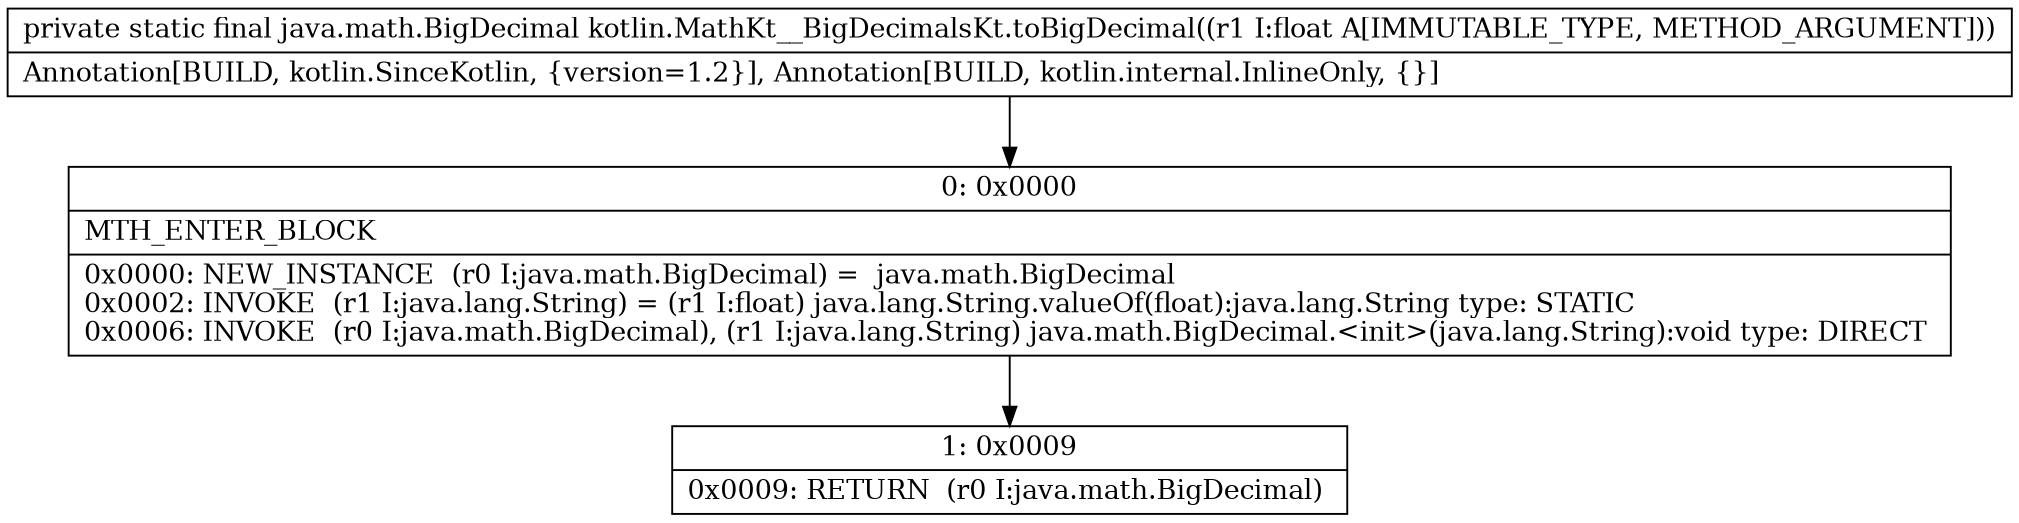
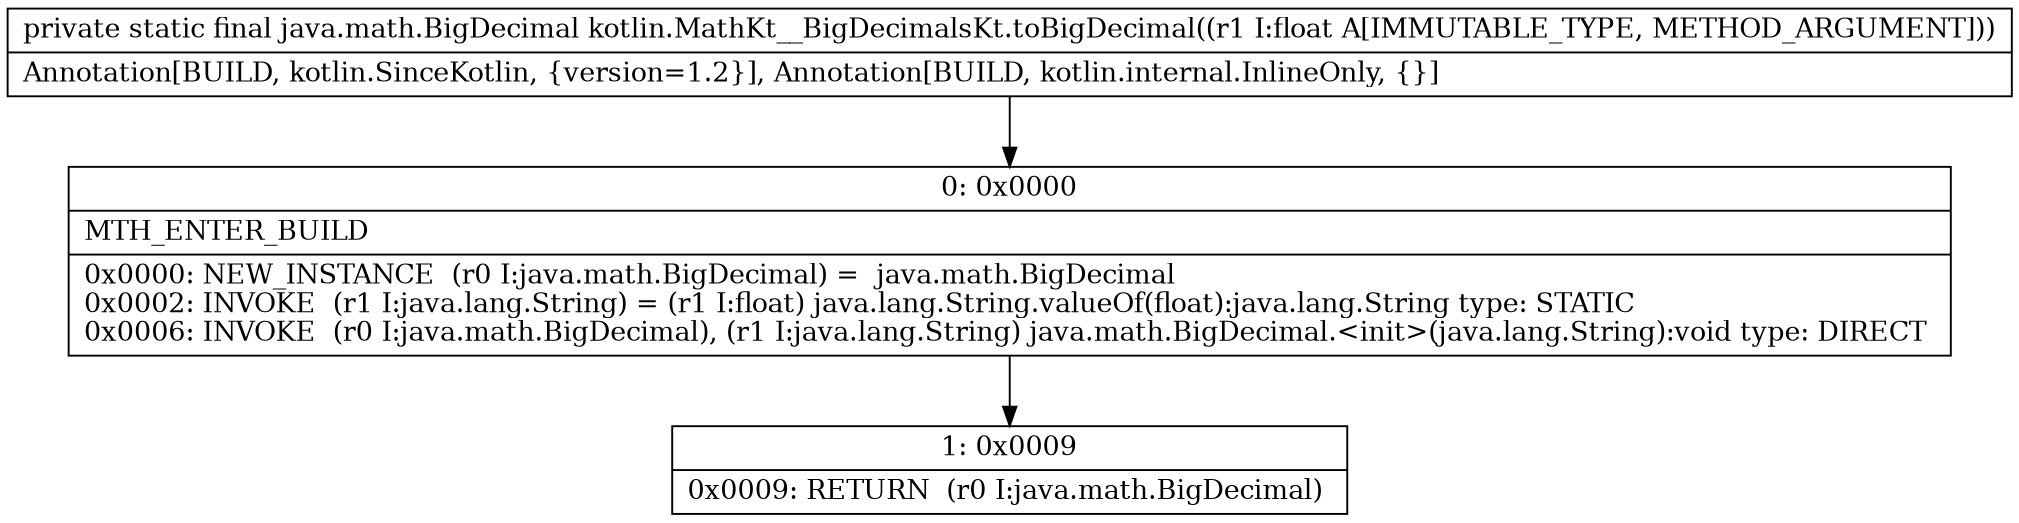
node "0: 0x0000": text "MTH_ENTER_BLOCK" -> "MTH_ENTER_BUILD"
